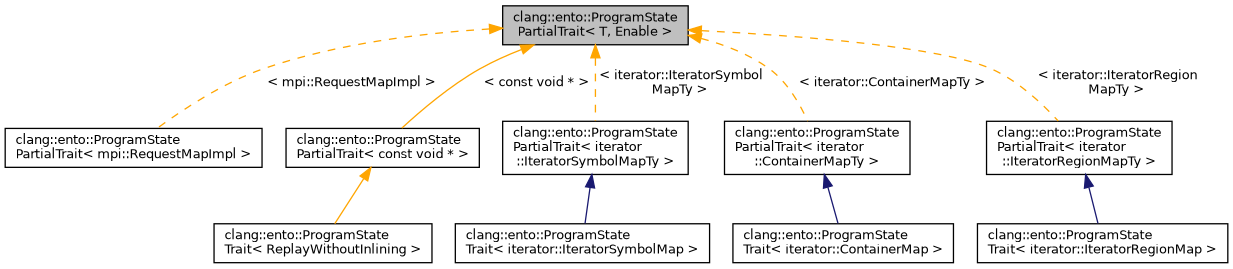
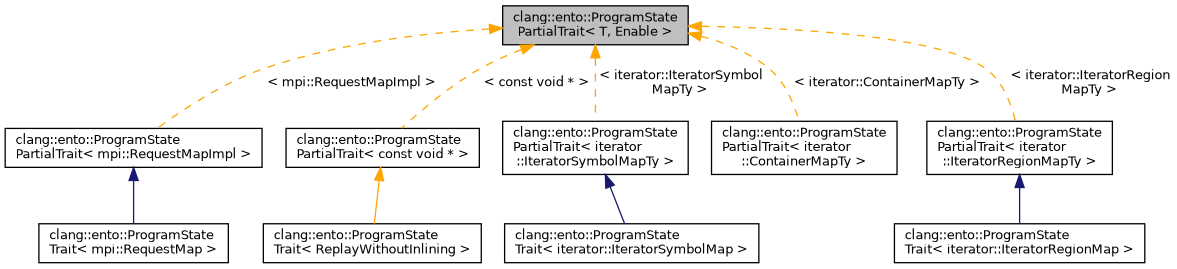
edge "clang::ento::ProgramState PartialTrait< const void * >" -> "clang::ento::ProgramState PartialTrait< T, Enable >": style solid -> dashed
node "clang::ento::ProgramState Trait< mpi::RequestMap >": added
node "clang::ento::ProgramState Trait< iterator::ContainerMap >": removed
